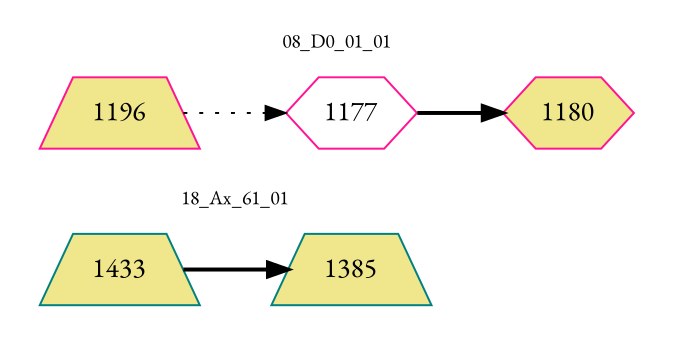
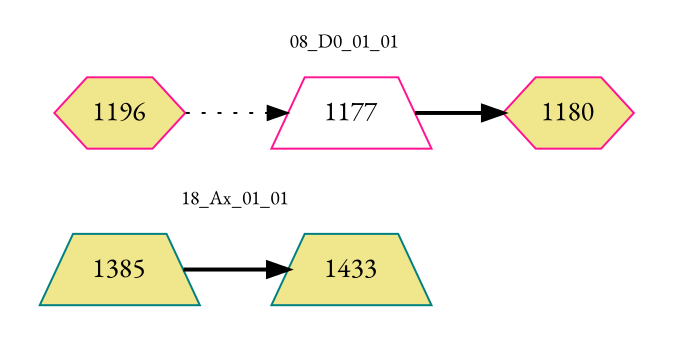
node "1196": shape trapezium -> hexagon
node "1177": shape hexagon -> trapezium
cluster "18_Ax_61_01": label "18_Ax_61_01" -> "18_Ax_01_01"
edge "1433" -> "1385": reversed
